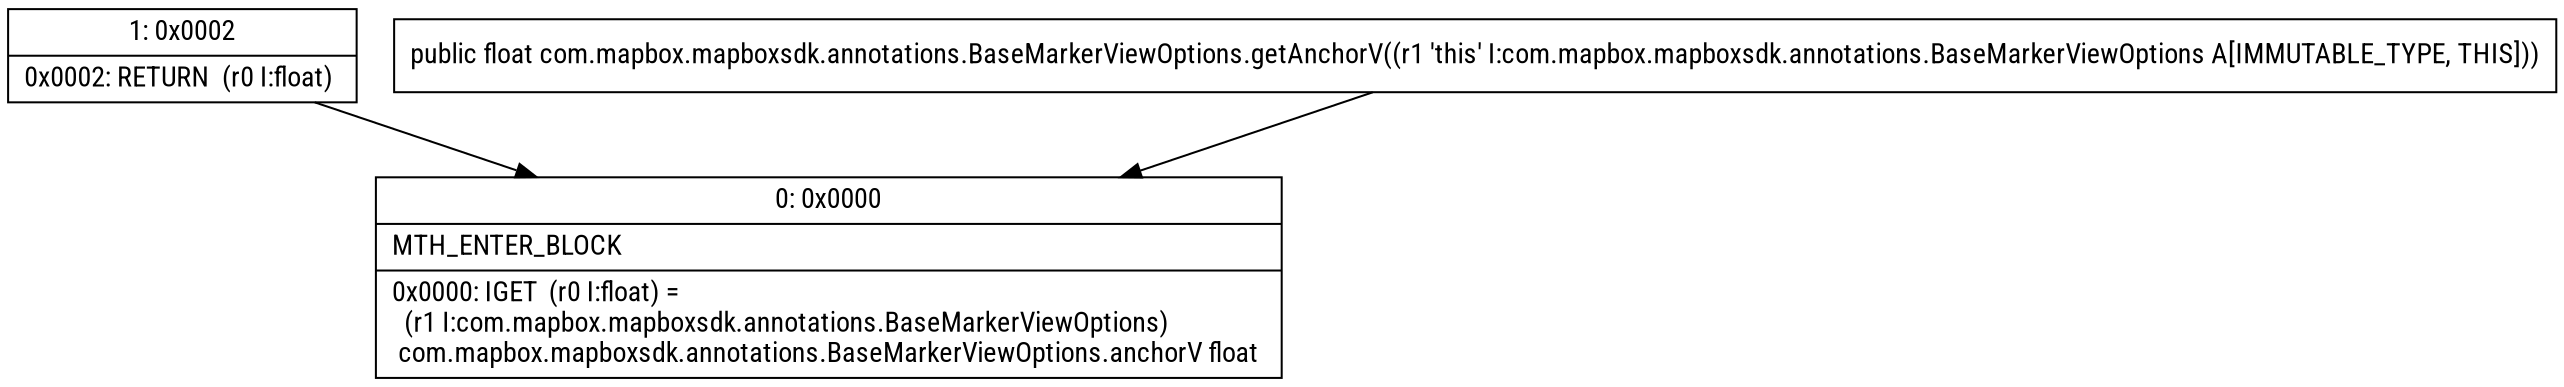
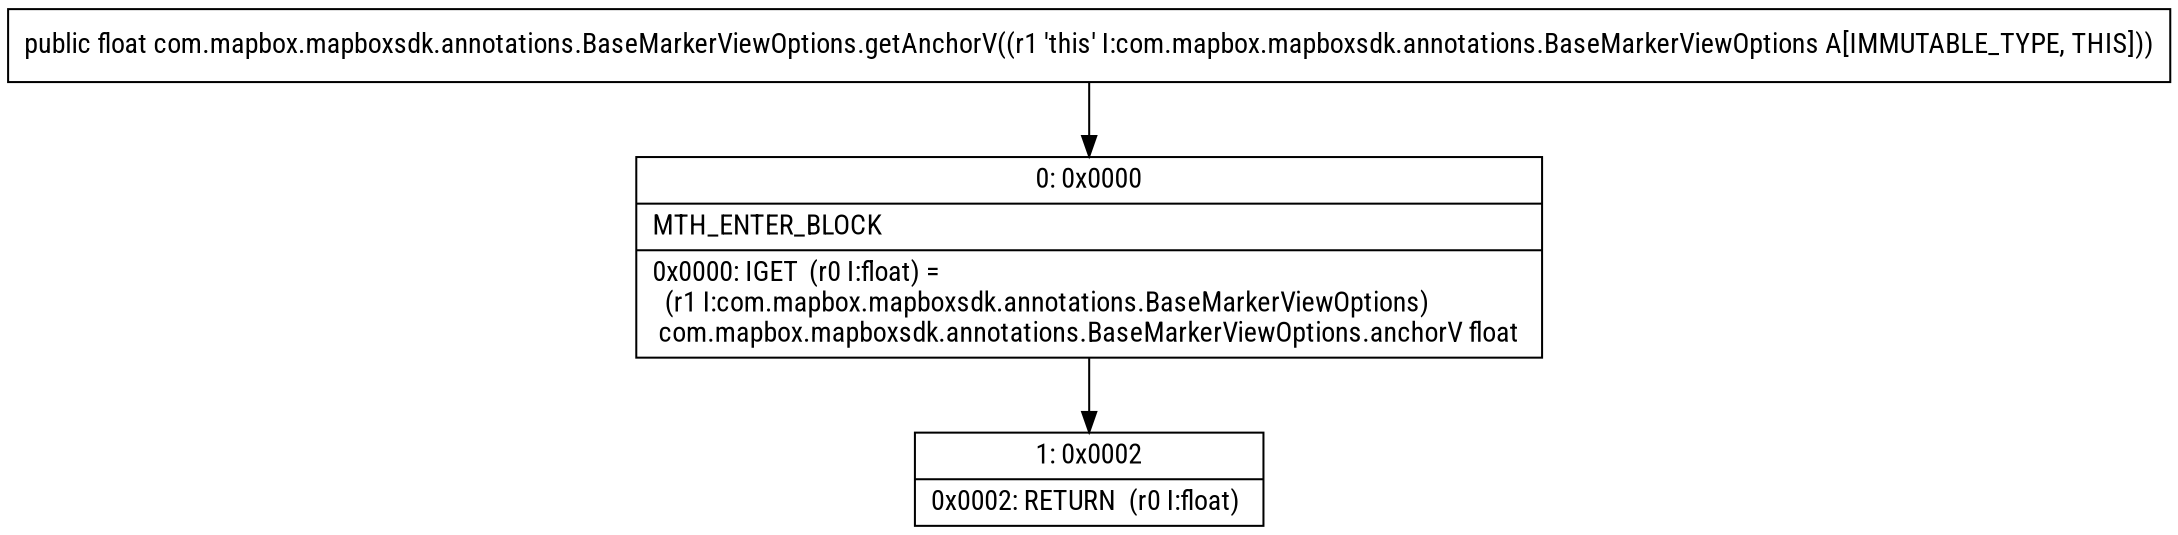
edge "1: 0x0002" -> "0: 0x0000": reversed
